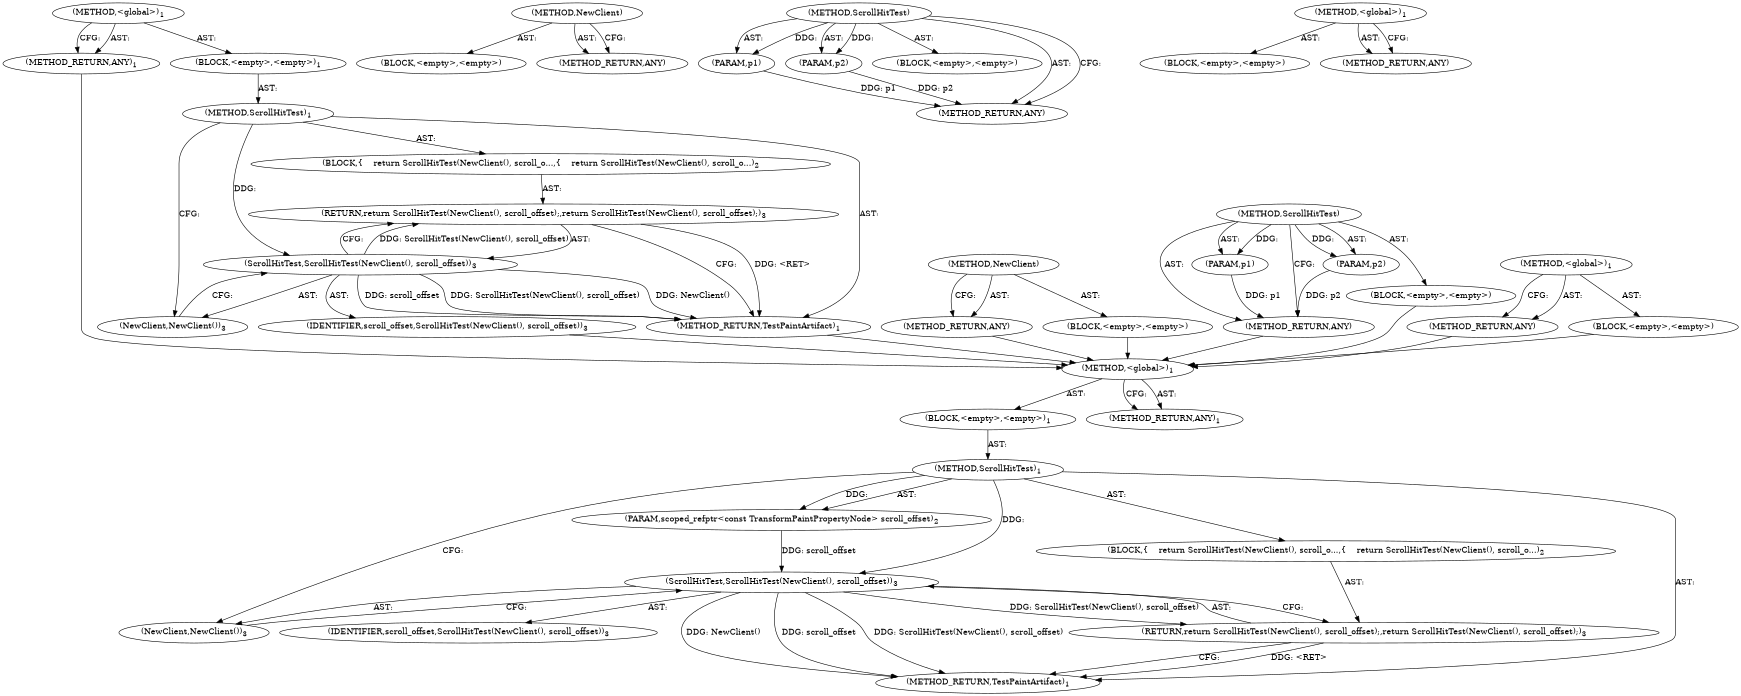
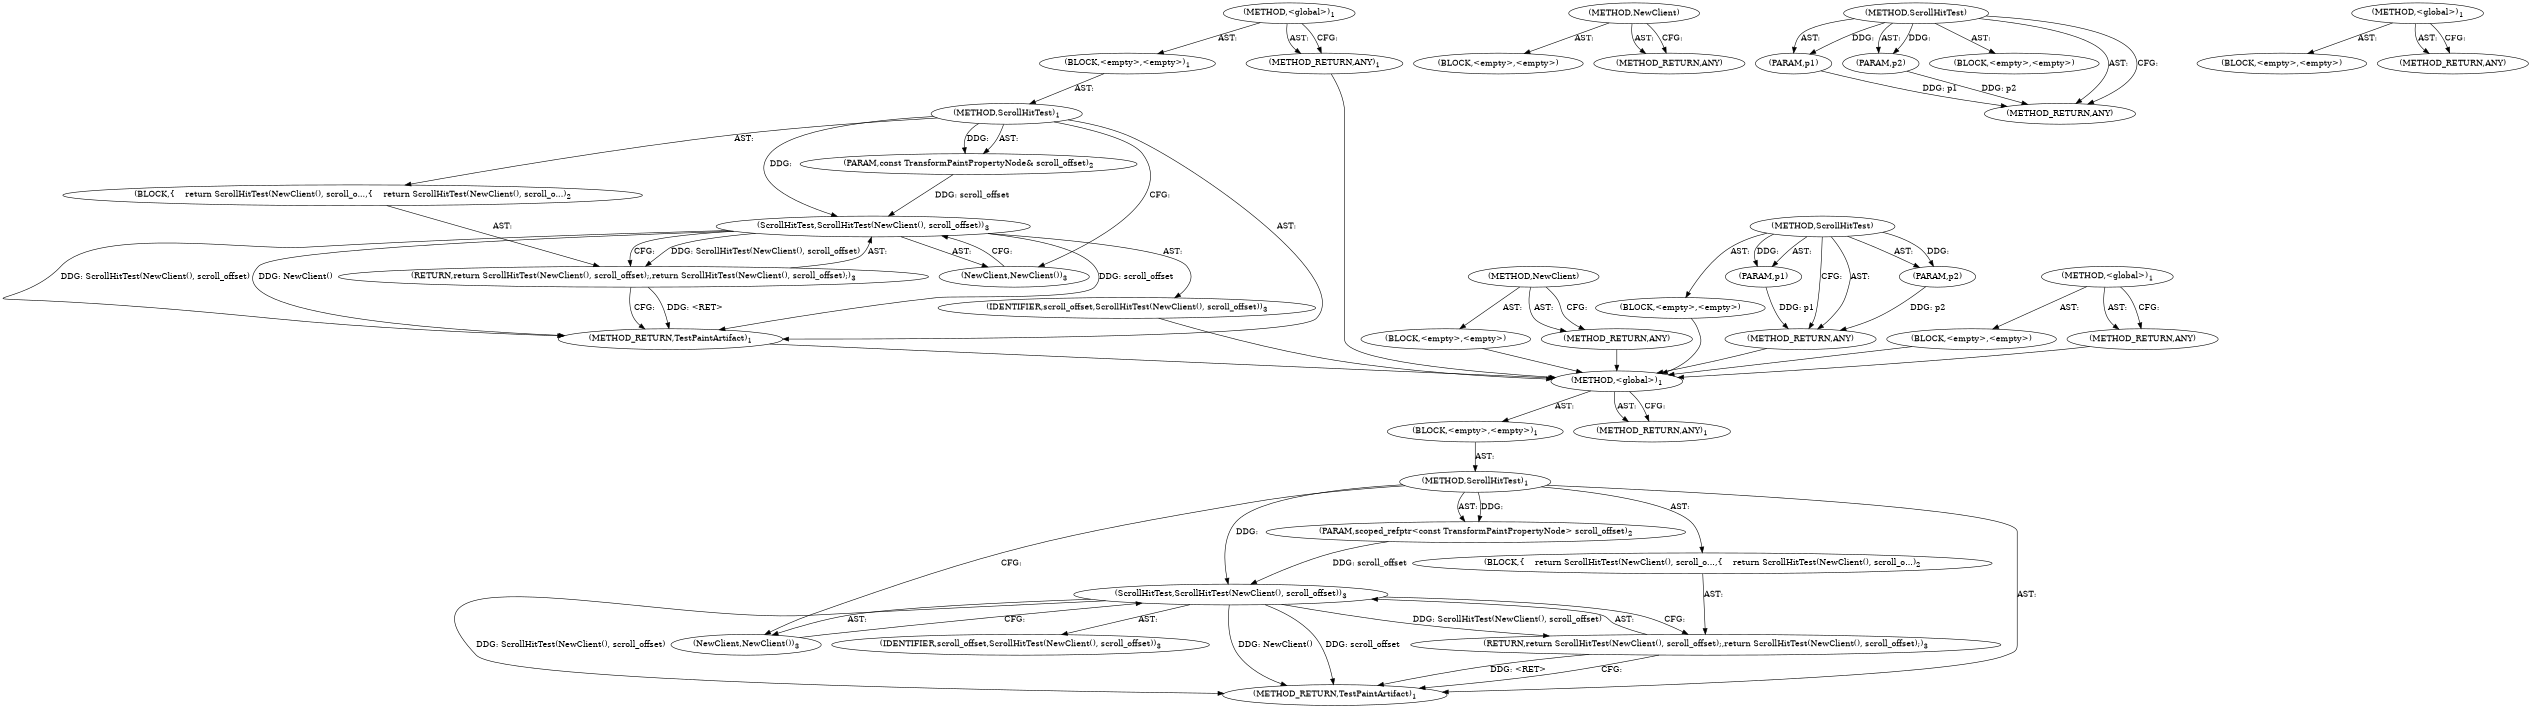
node "(PARAM,const TransformPaintPropertyNode& scroll_offset)": added
